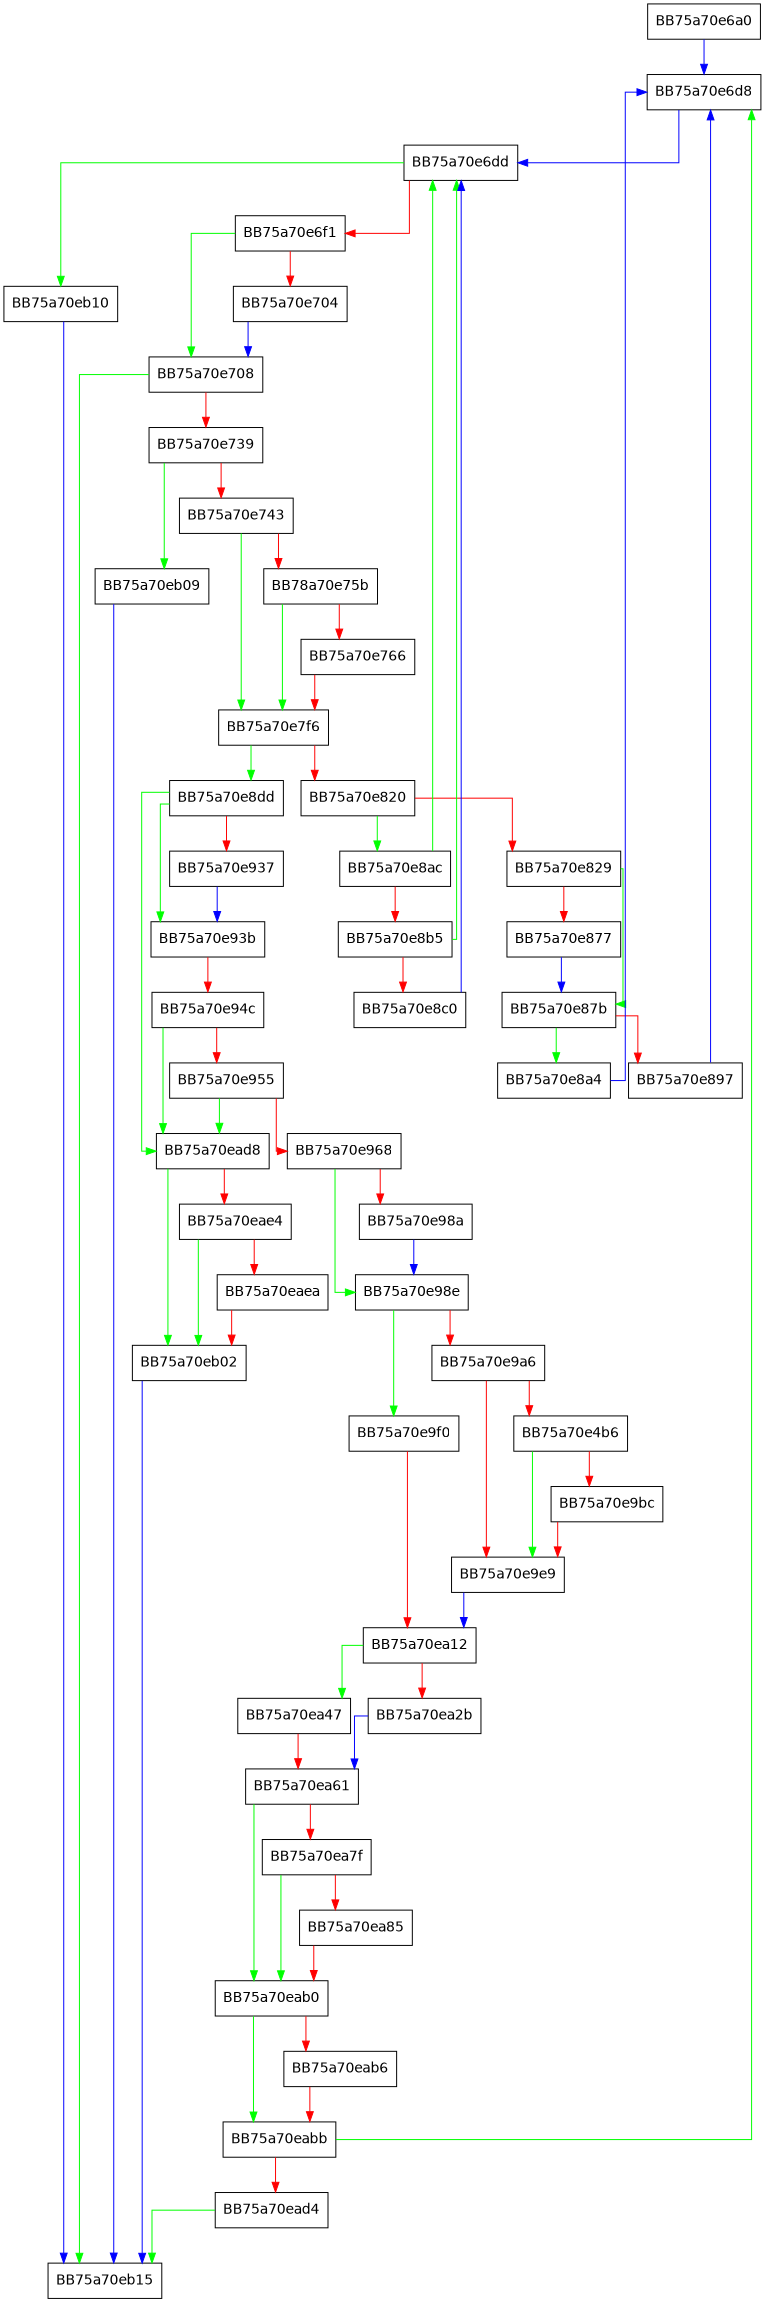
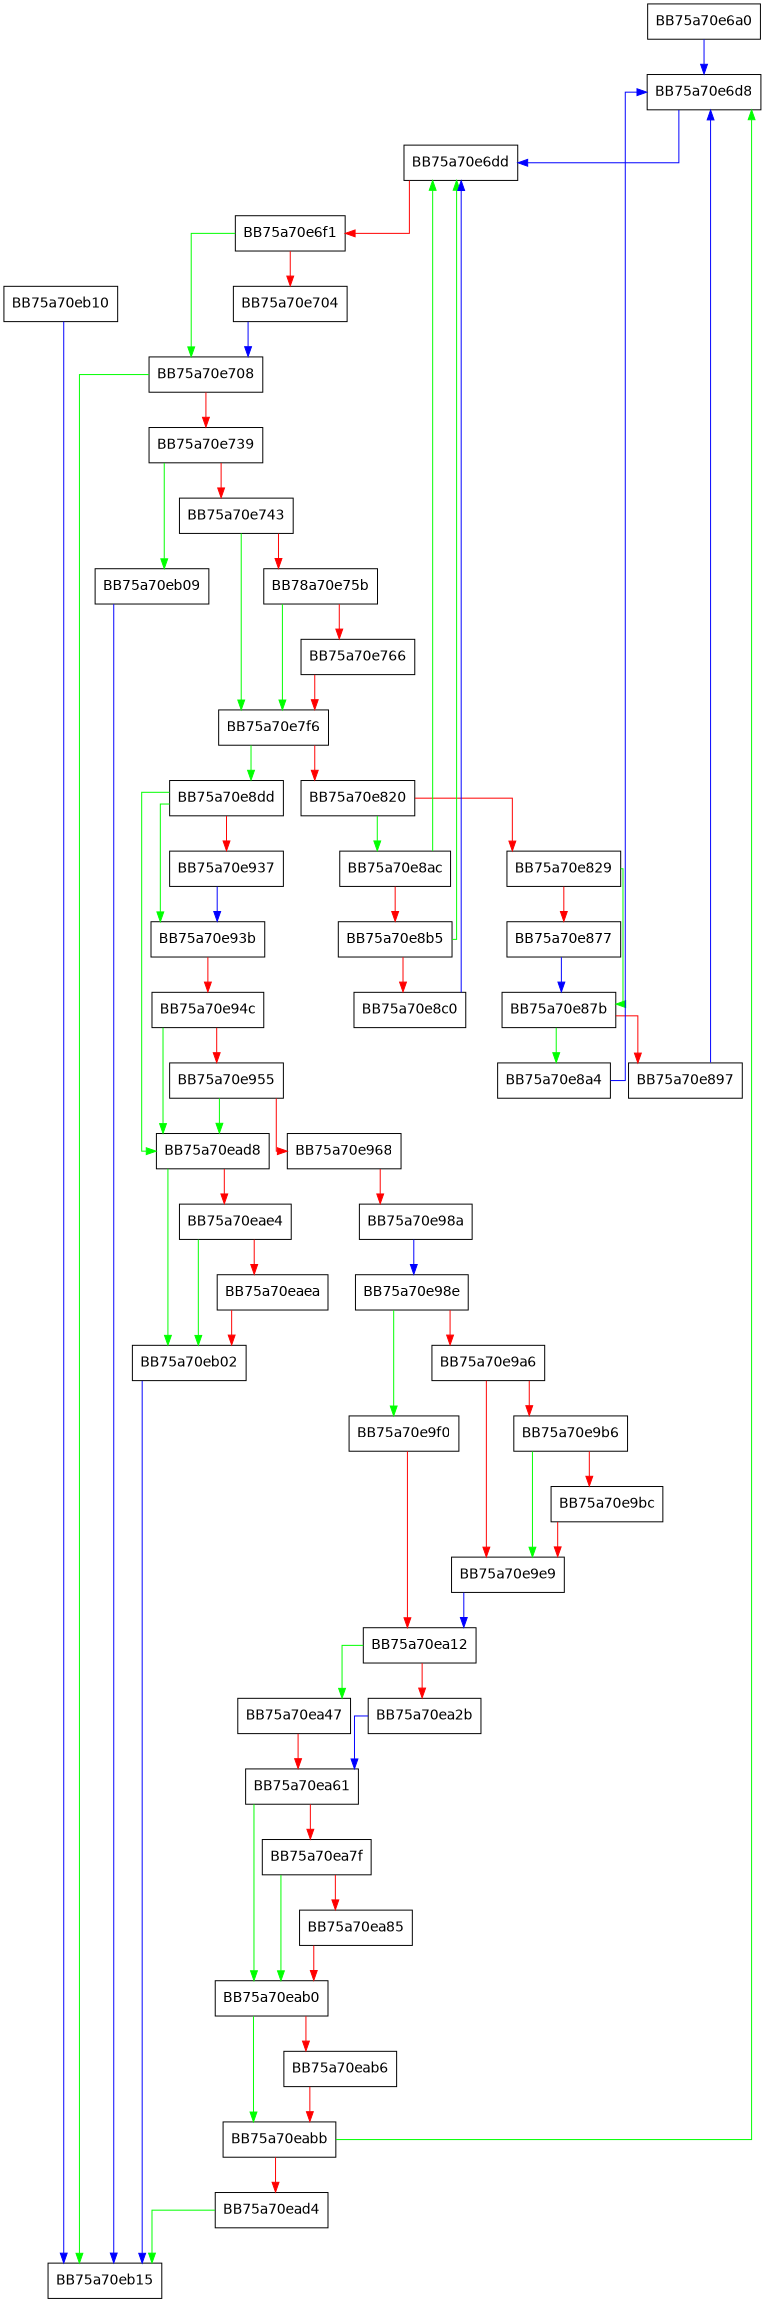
edge "BB75a70e6dd" -> "BB75a70eb10": removed
edge "BB75a70e968" -> "BB75a70e98e": removed
node "BB75a70e4b6": label "BB75a70e4b6" -> "BB75a70e9b6"
